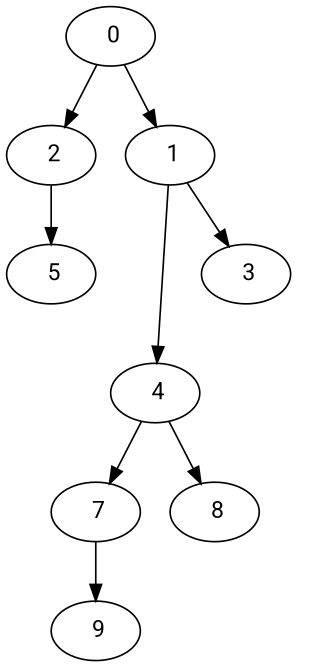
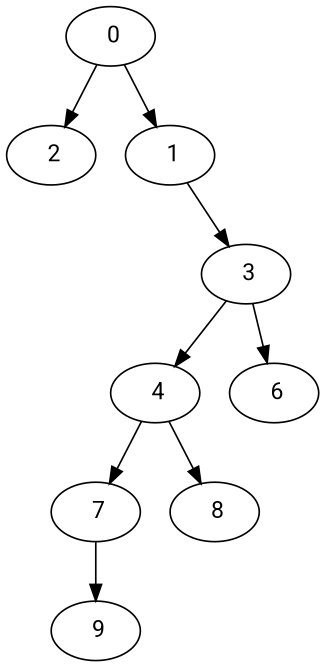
edge "1" -> "4": now "3" -> "4"
node "5": removed
node "6": added
